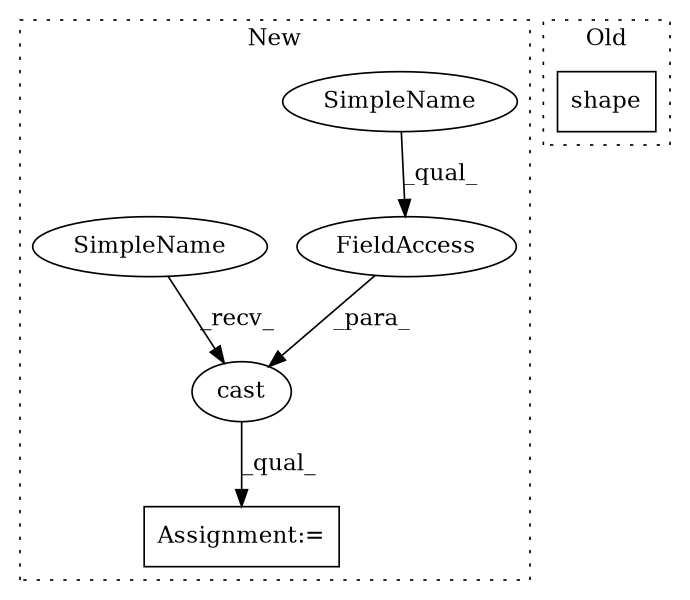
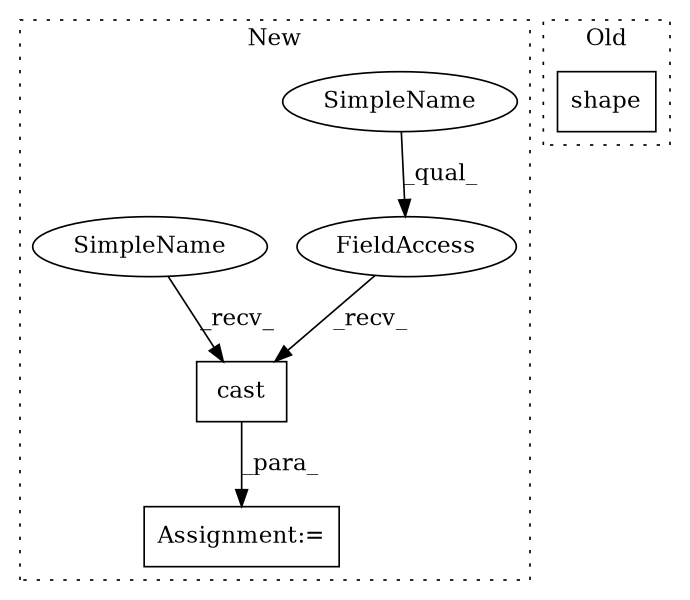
edge "FieldAccess" -> "cast": label "_para_" -> "_recv_"
node "cast": shape ellipse -> box
edge "cast" -> "Assignment:=": label "_qual_" -> "_para_"
